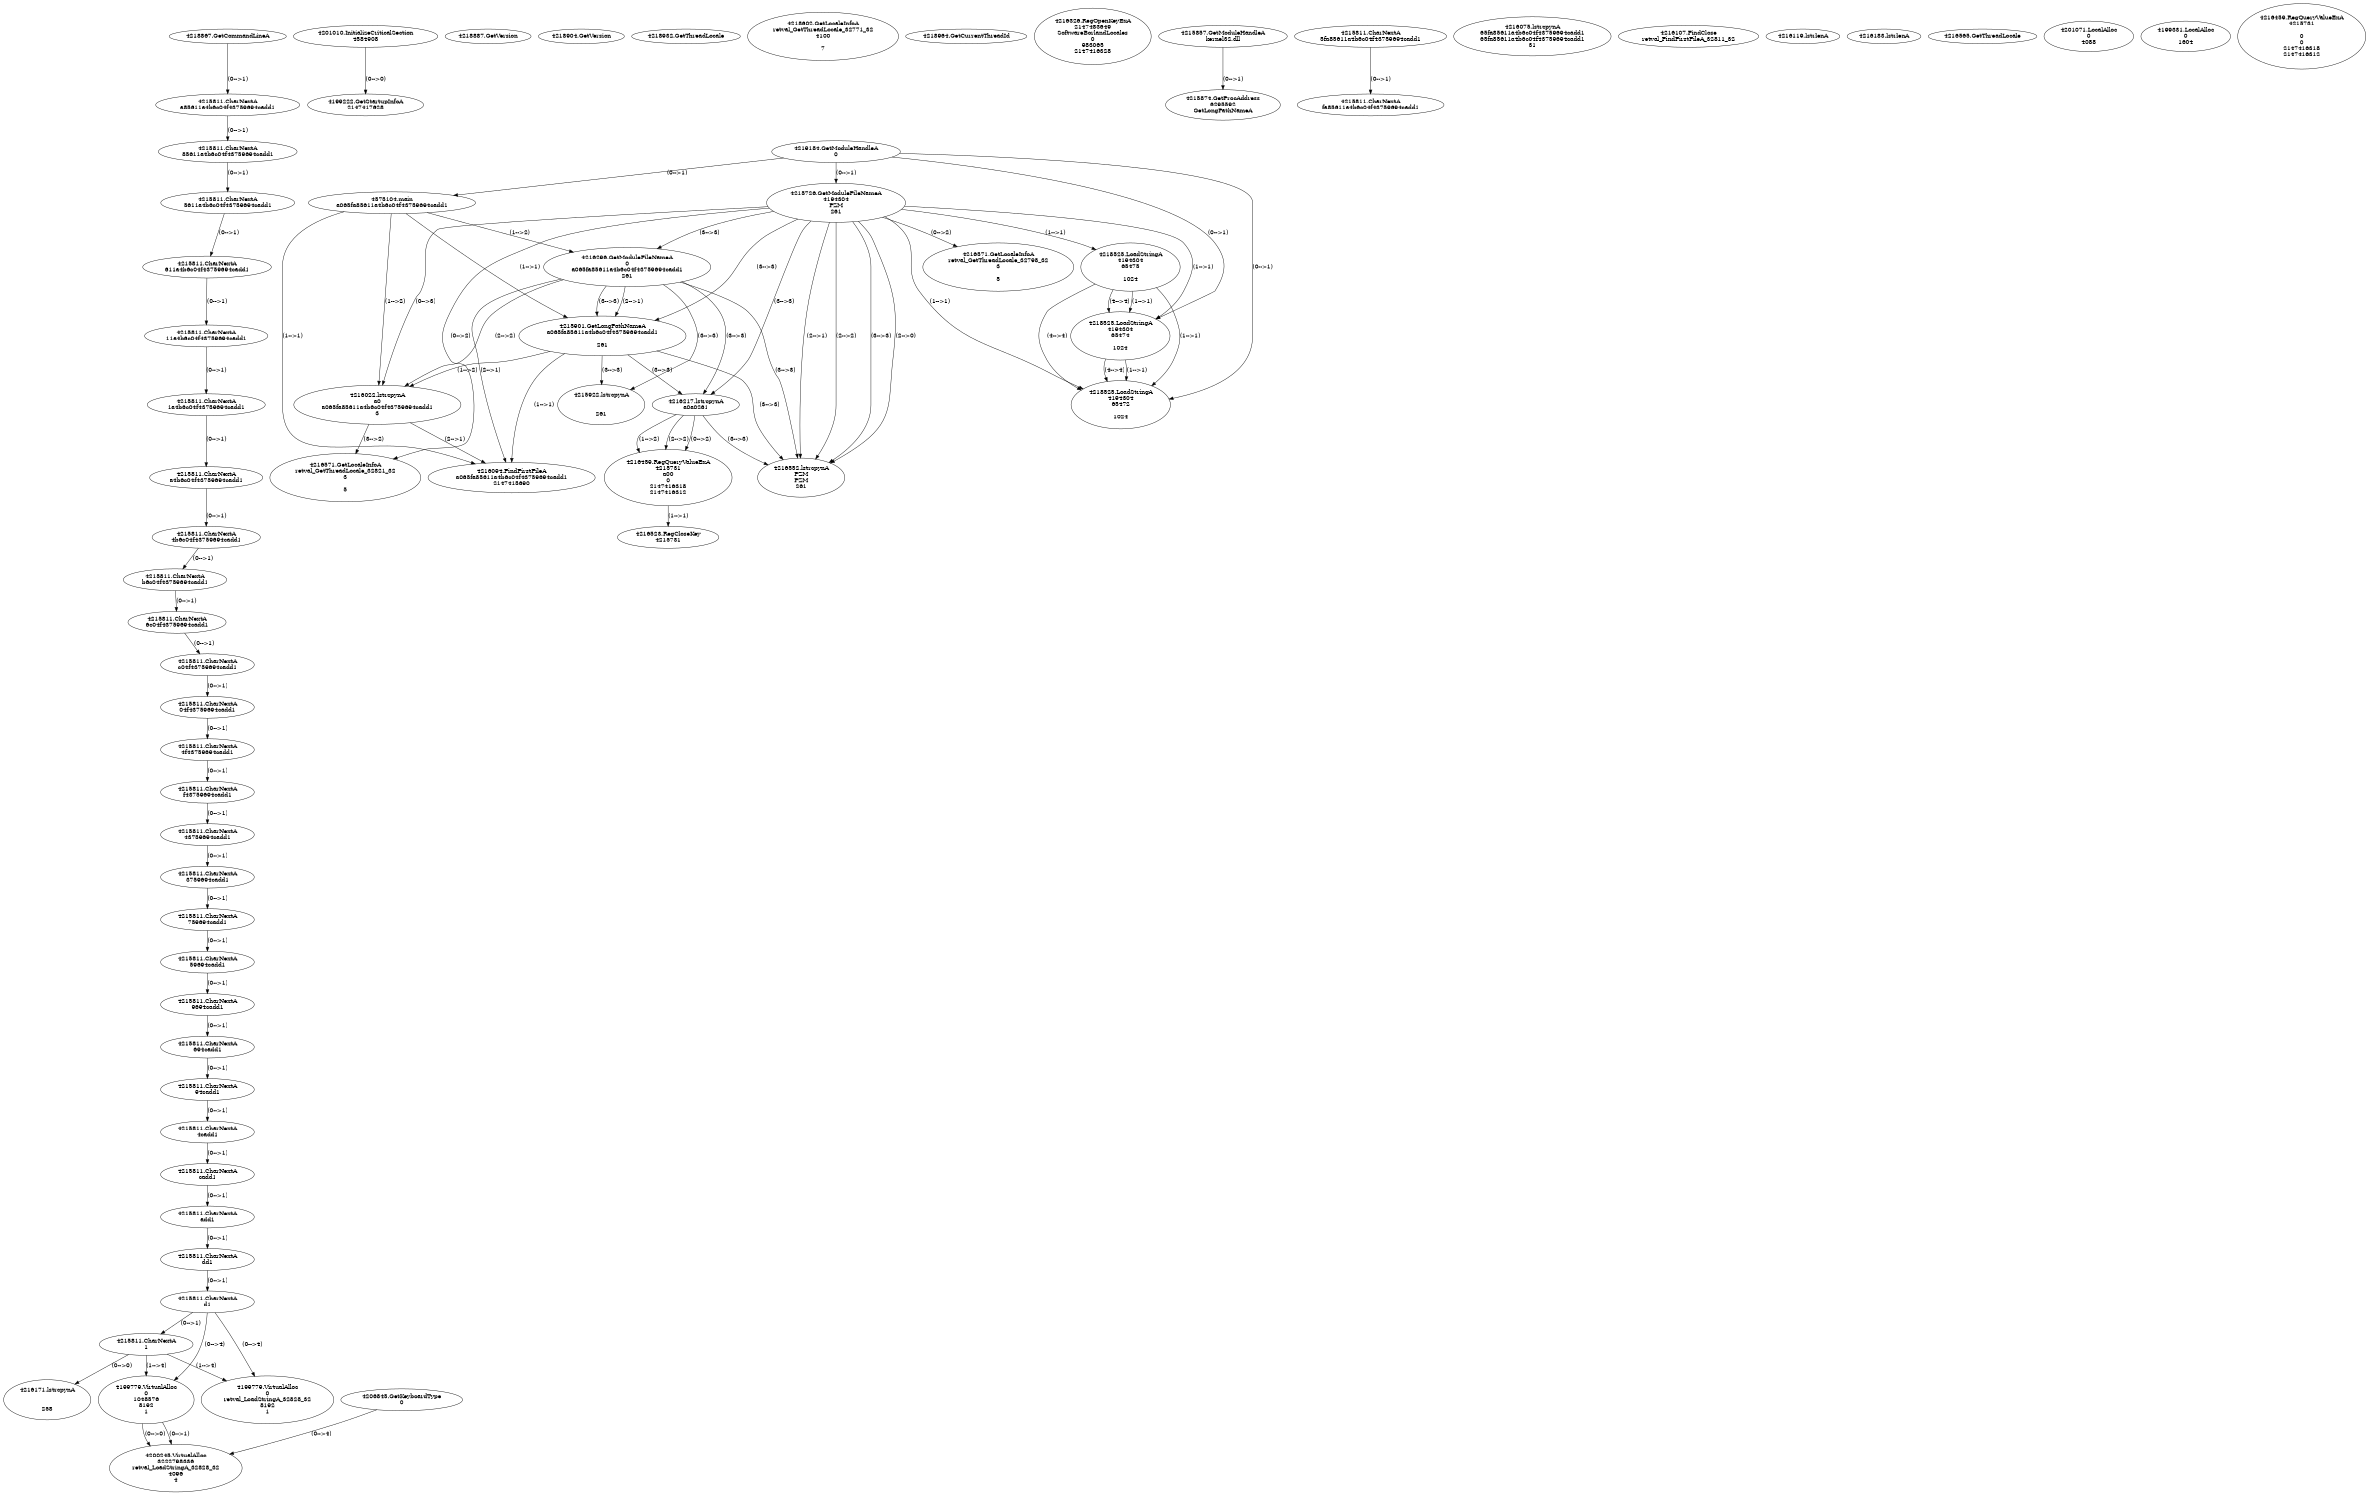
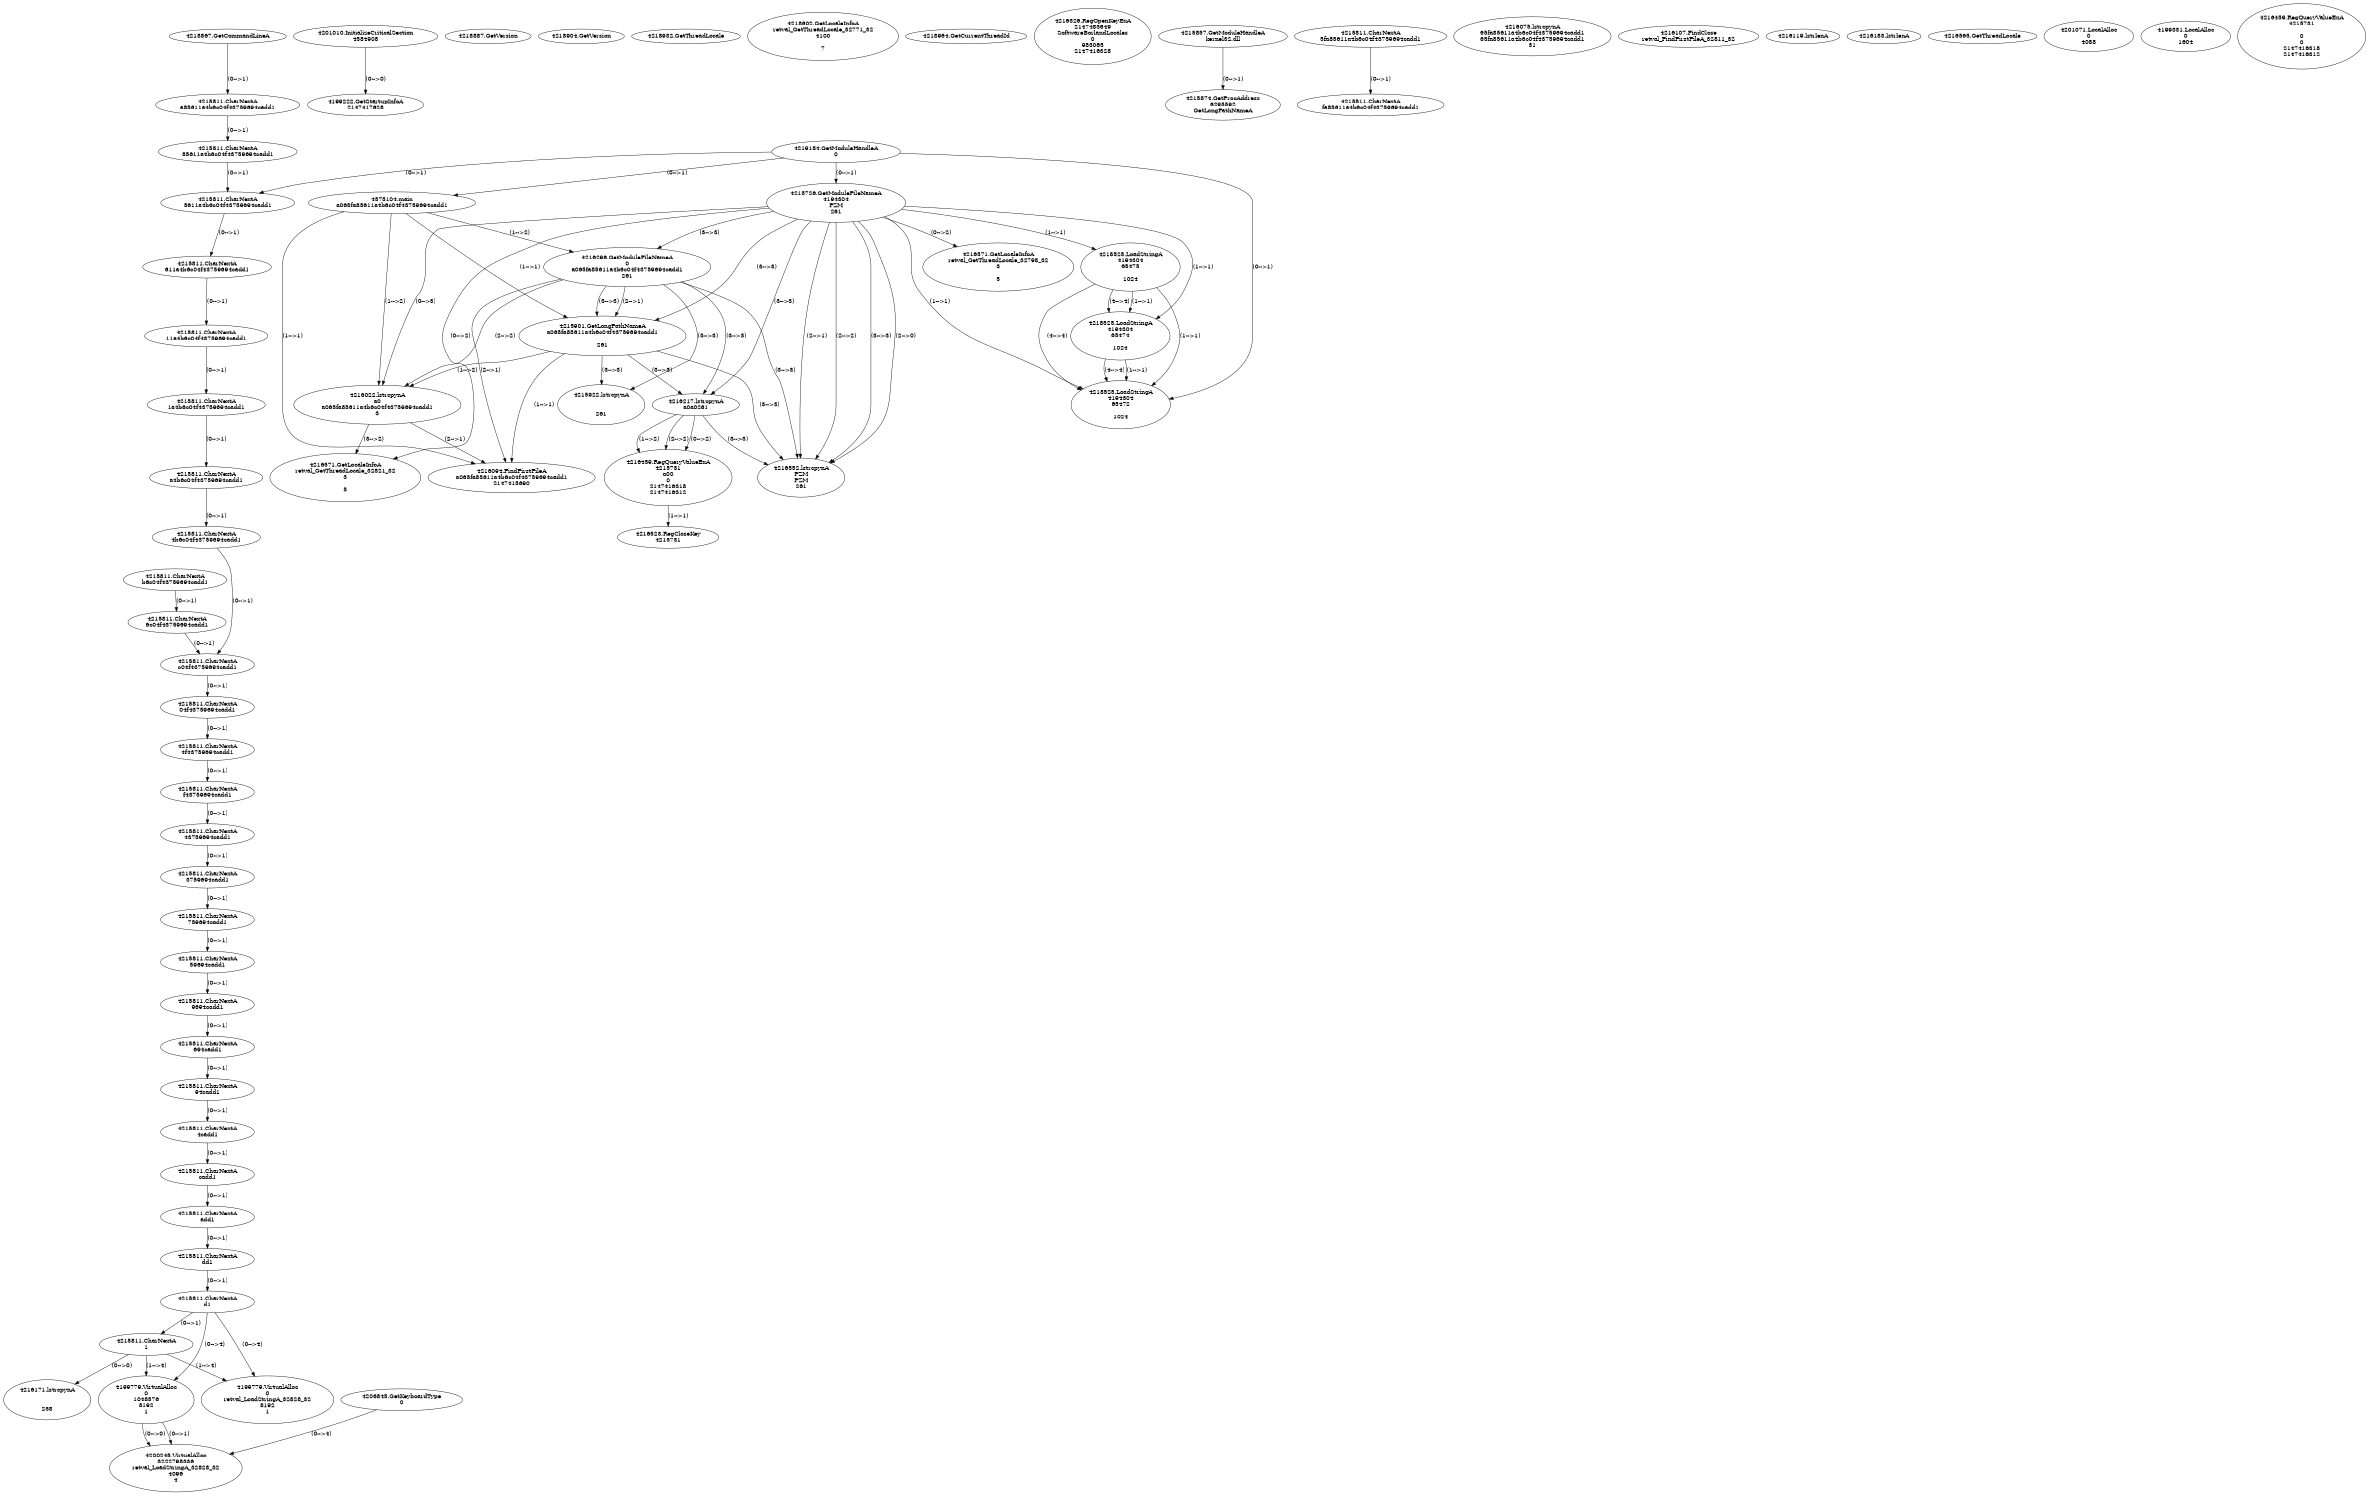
edge "4219184.GetModuleHandleA 0" -> "4218525.LoadStringA 4194304 65474 1024": now "4219184.GetModuleHandleA 0" -> "4215811.CharNextA 5611a4b6c04f43759694cadd1"
edge "4215811.CharNextA 4b6c04f43759694cadd1" -> "4215811.CharNextA b6c04f43759694cadd1": now "4215811.CharNextA 4b6c04f43759694cadd1" -> "4215811.CharNextA c04f43759694cadd1"
